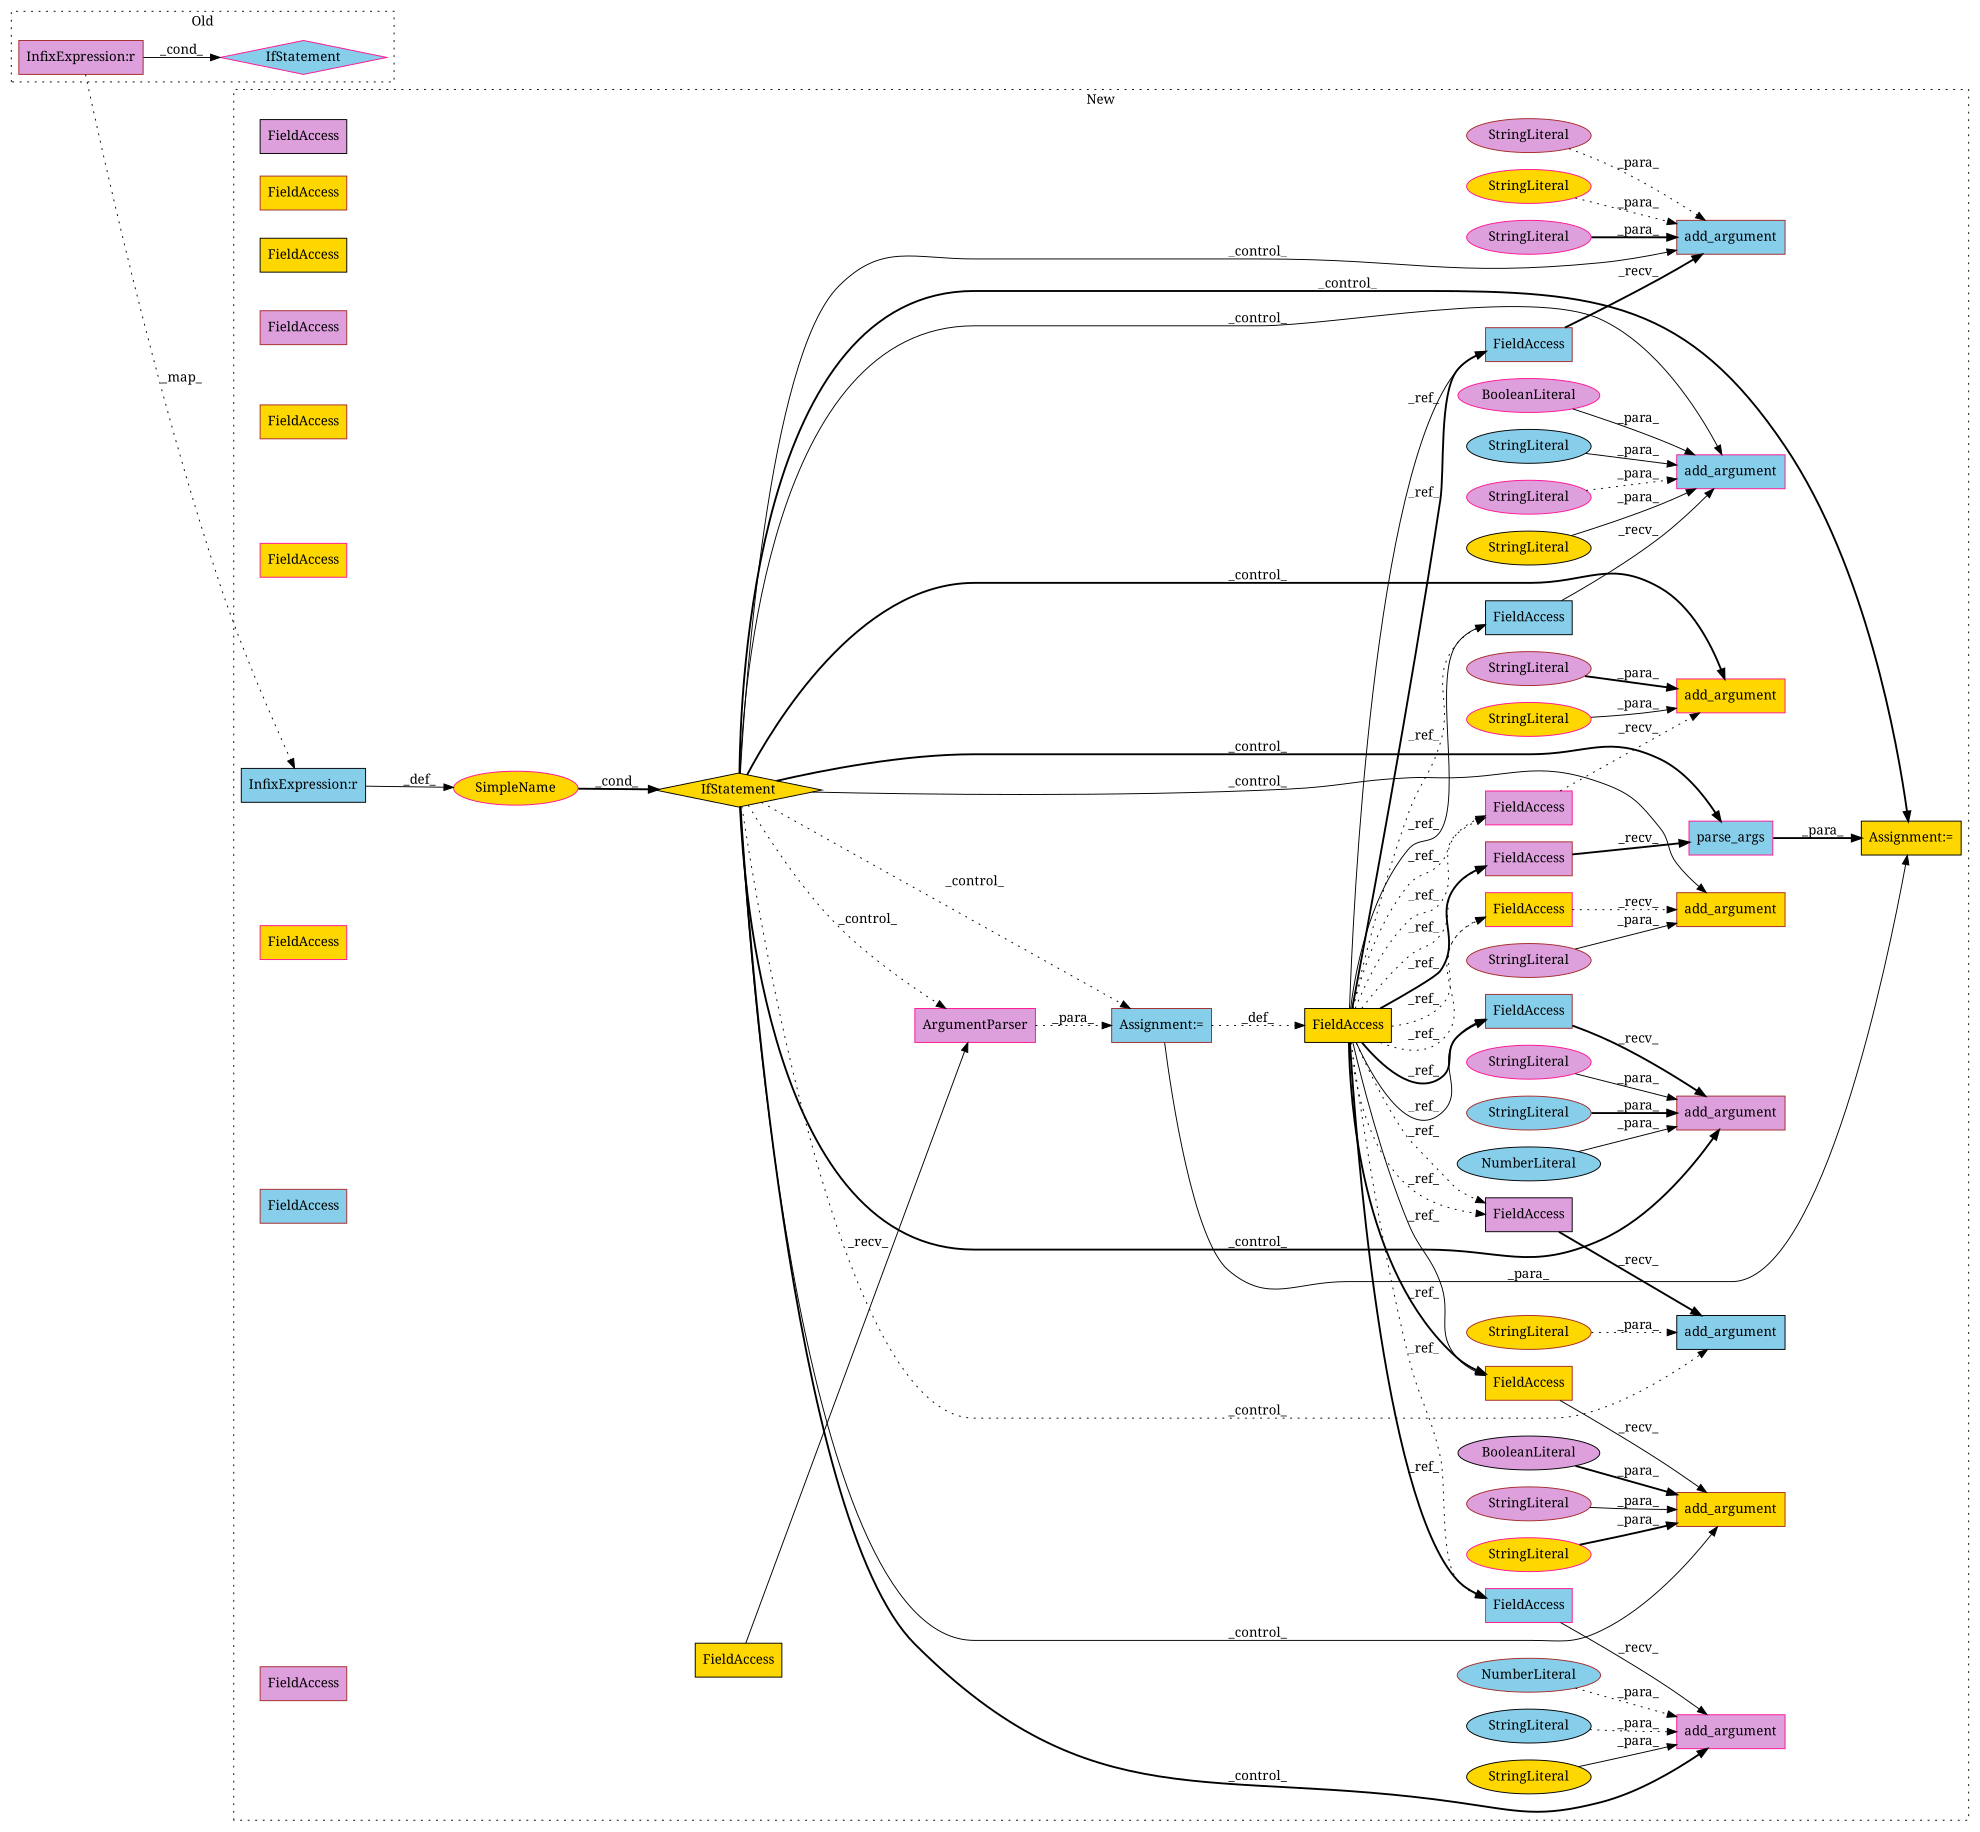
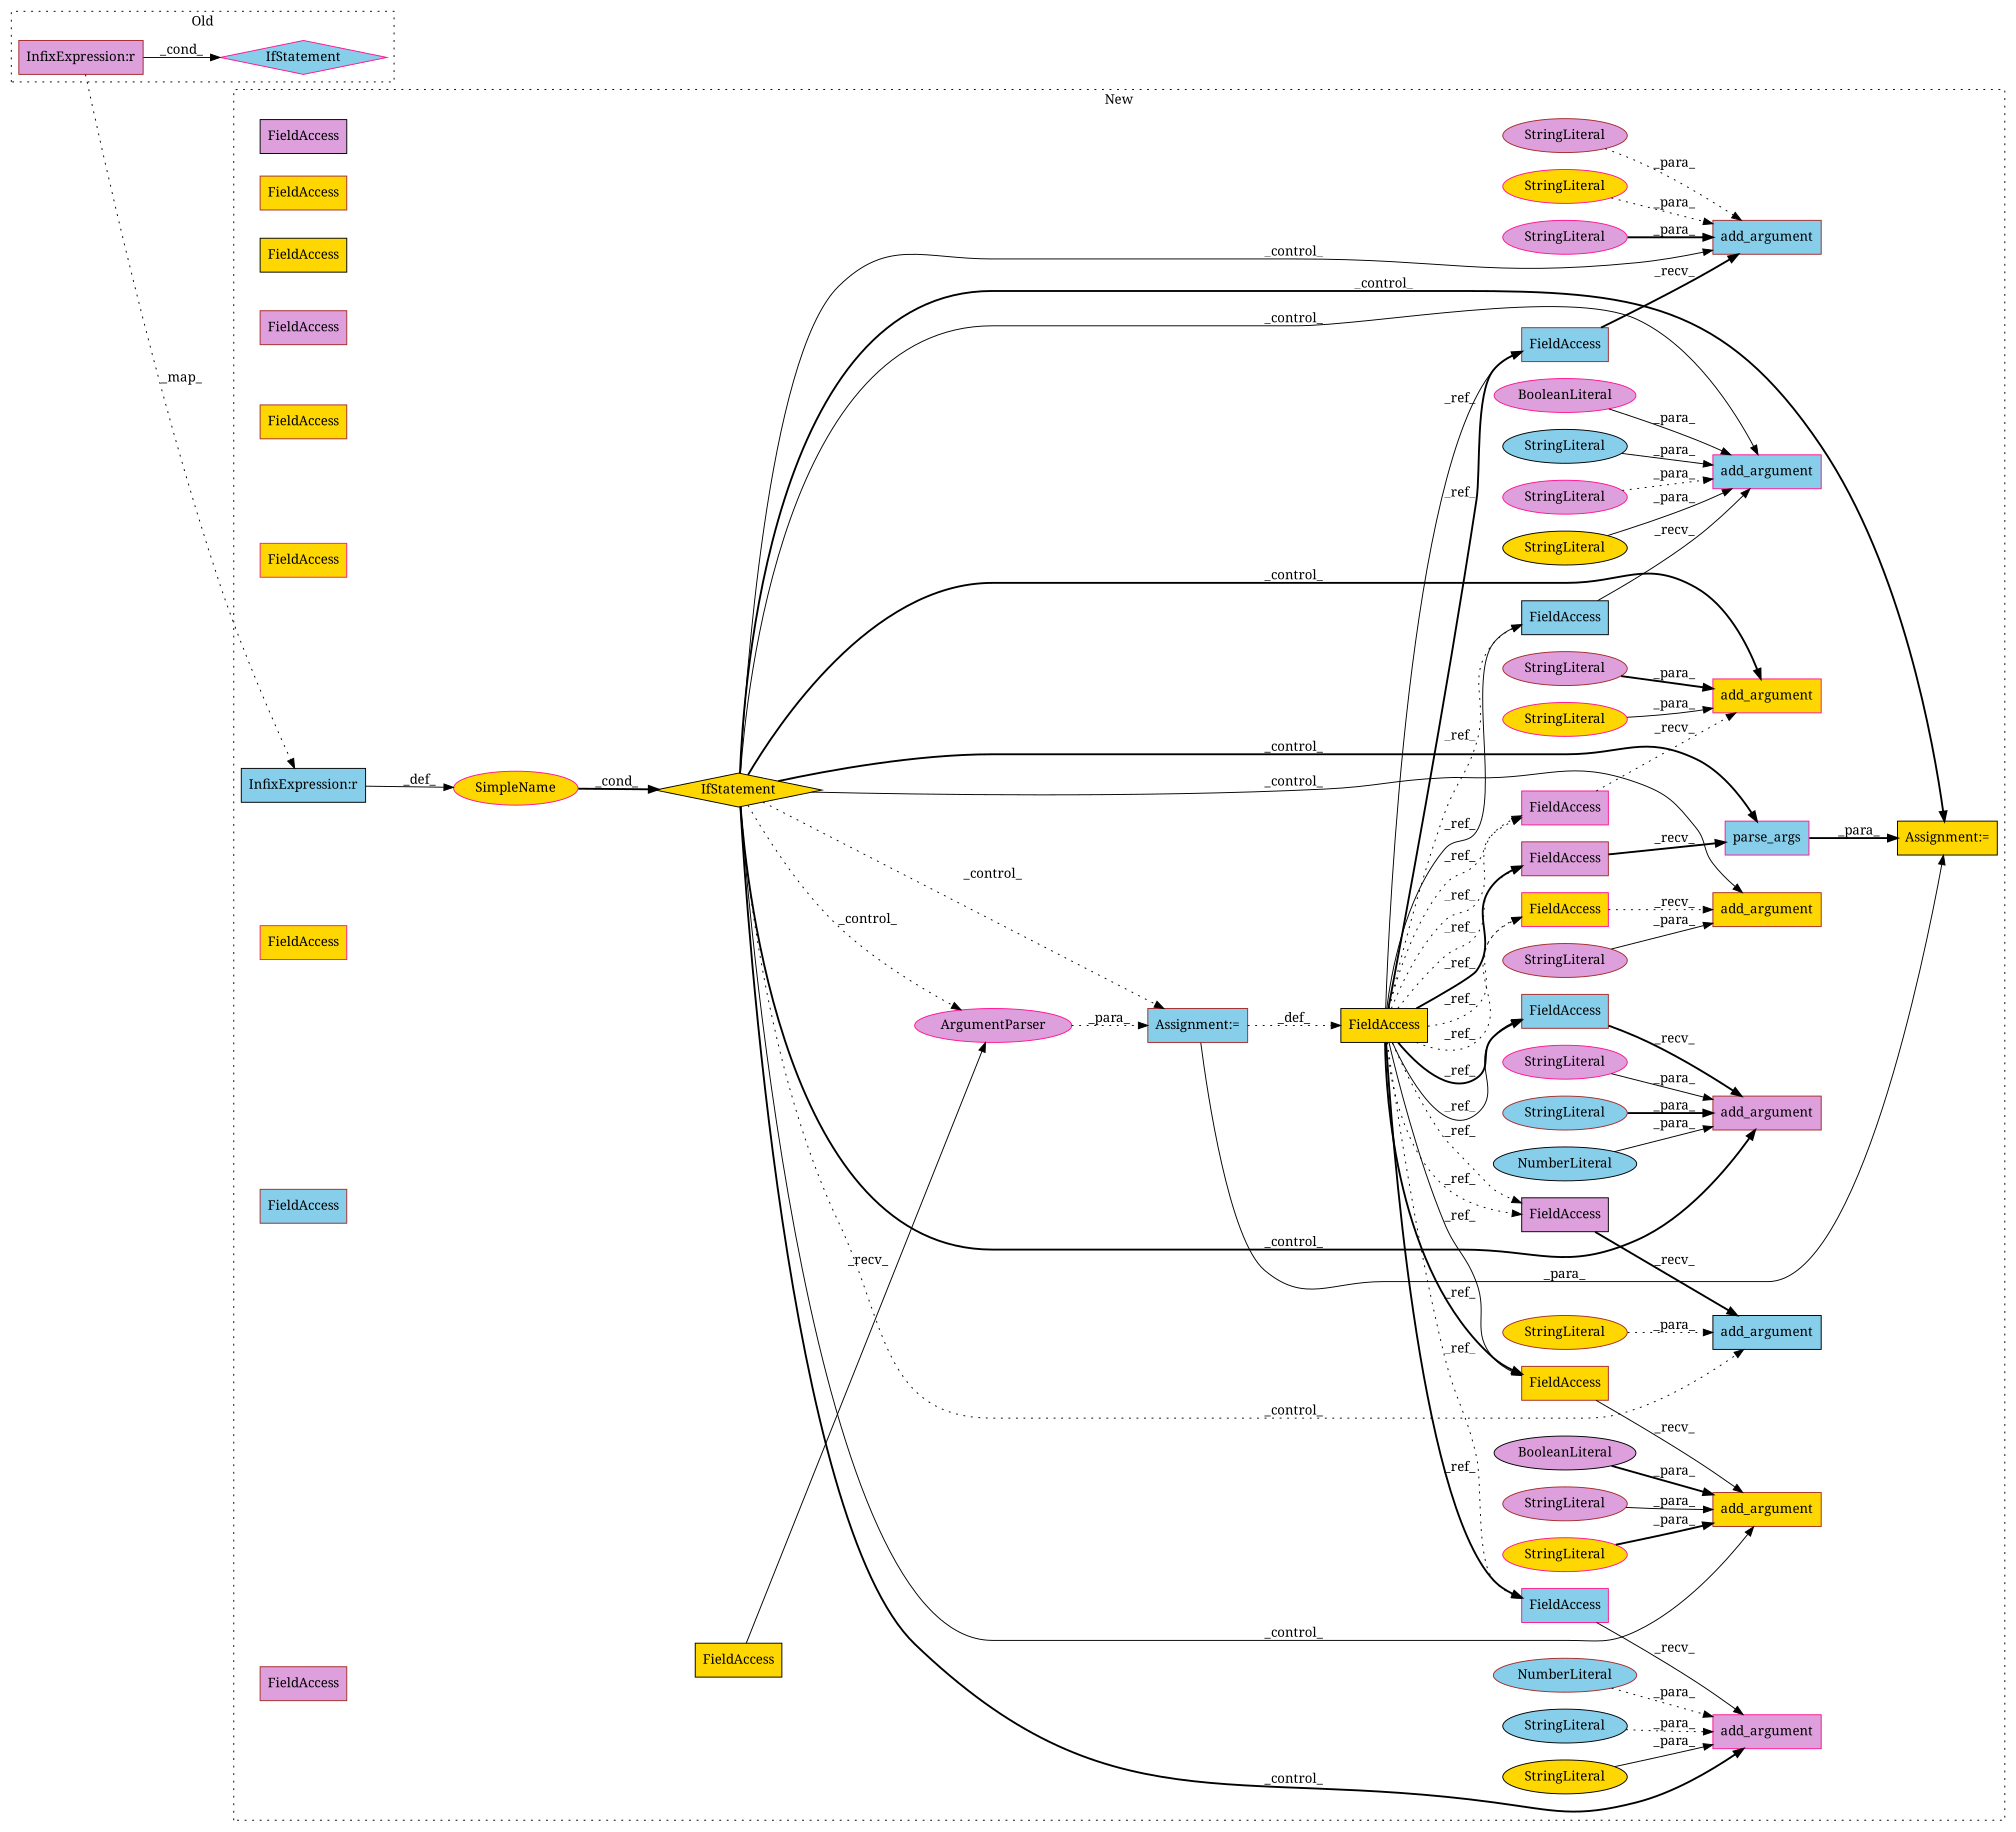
node "ArgumentParser": shape box -> ellipse
